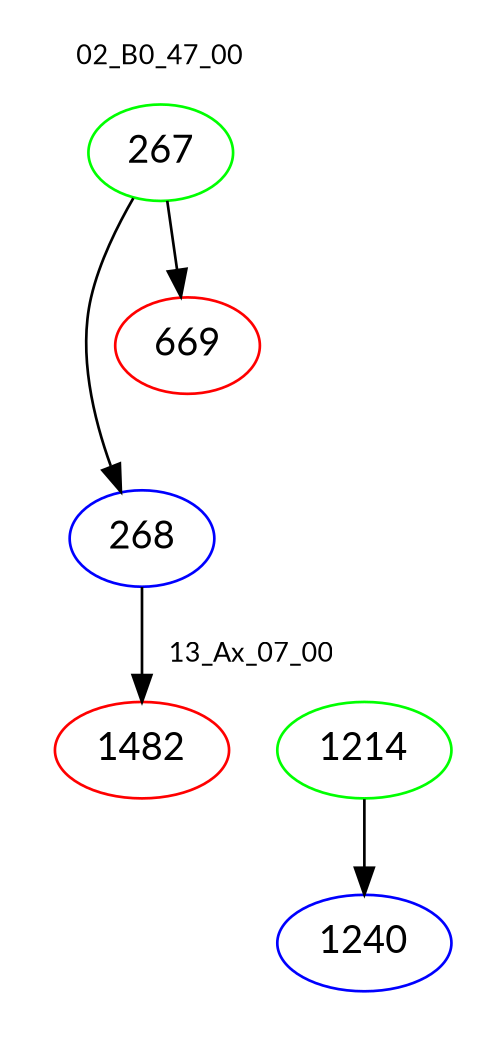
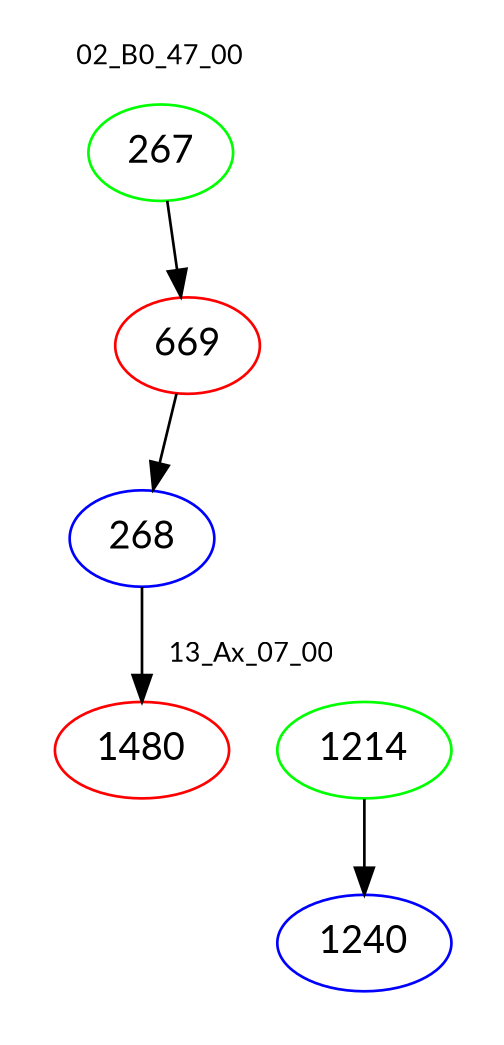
edge "267" -> "268": now "669" -> "268"
node "1482": label "1482" -> "1480"
